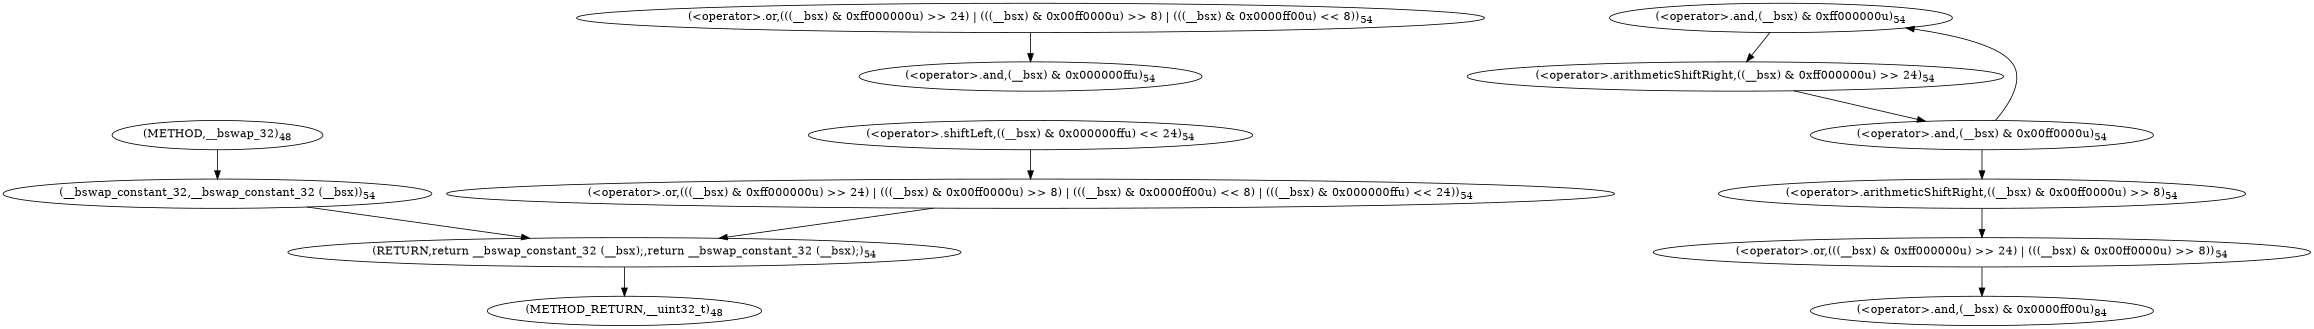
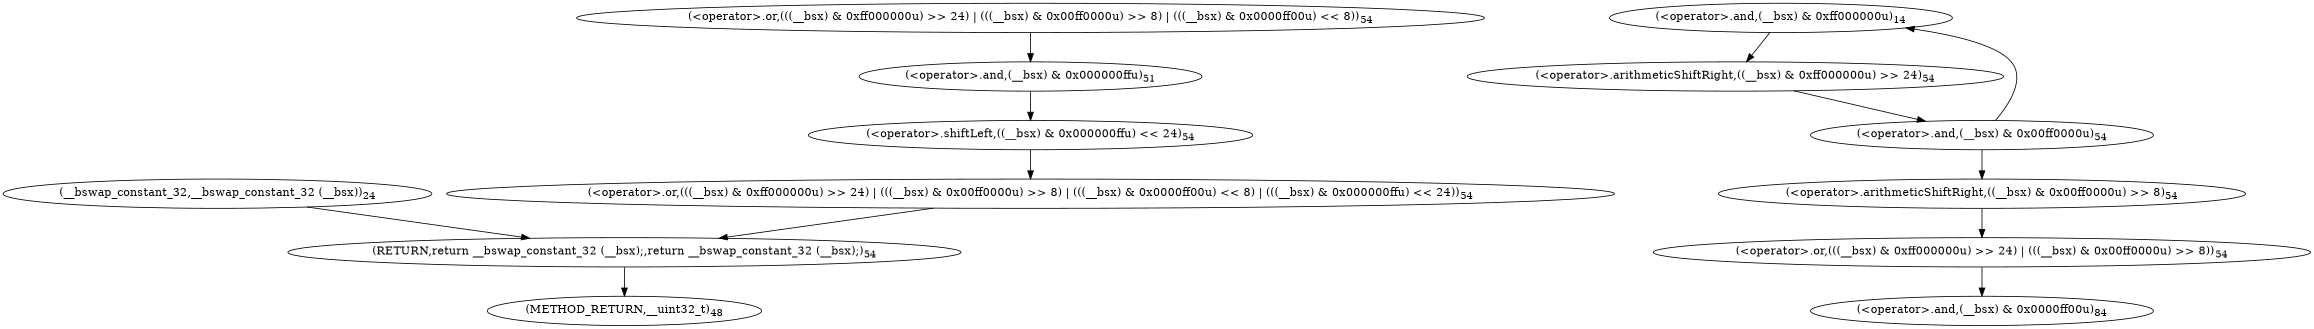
node "(<operator>.and,(__bsx) & 0xff000000u)": text "54" -> "14"
node "(<operator>.and,(__bsx) & 0x000000ffu)": text "54" -> "51"
edge "(<operator>.and,(__bsx) & 0x000000ffu)" -> "(<operator>.shiftLeft,((__bsx) & 0x000000ffu) << 24)": added
node "(METHOD,__bswap_32)": removed
node "(__bswap_constant_32,__bswap_constant_32 (__bsx))": text "54" -> "24"
